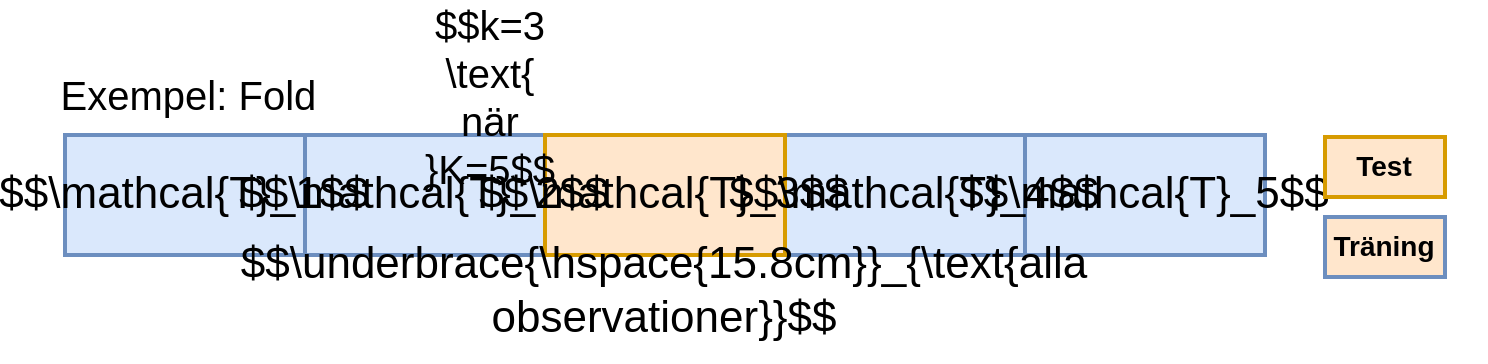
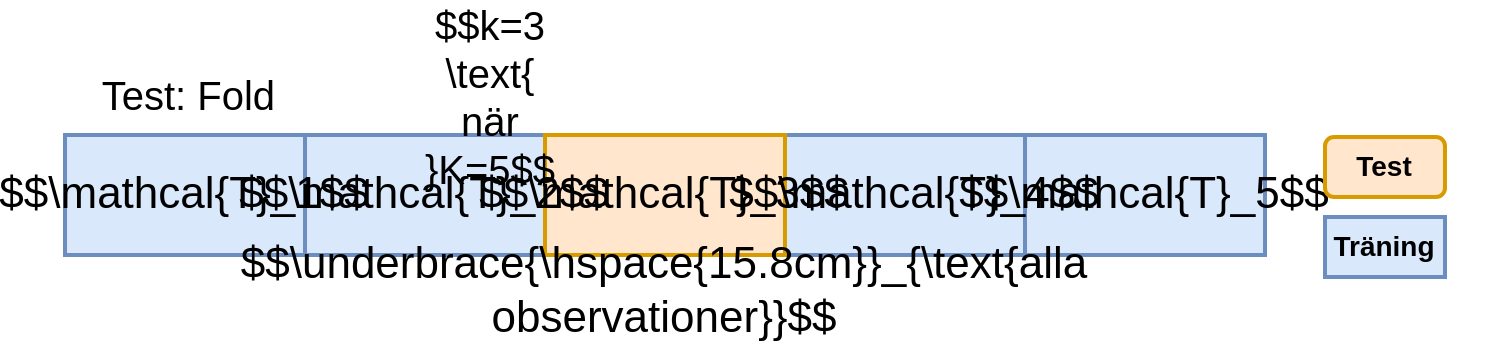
node "Exempel: Fold": label "Exempel: Fold" -> "Test: Fold"
node "Test": shape rectangle -> rounded rectangle
node "Träning": fillcolor #ffe6cc -> #dae8fc
